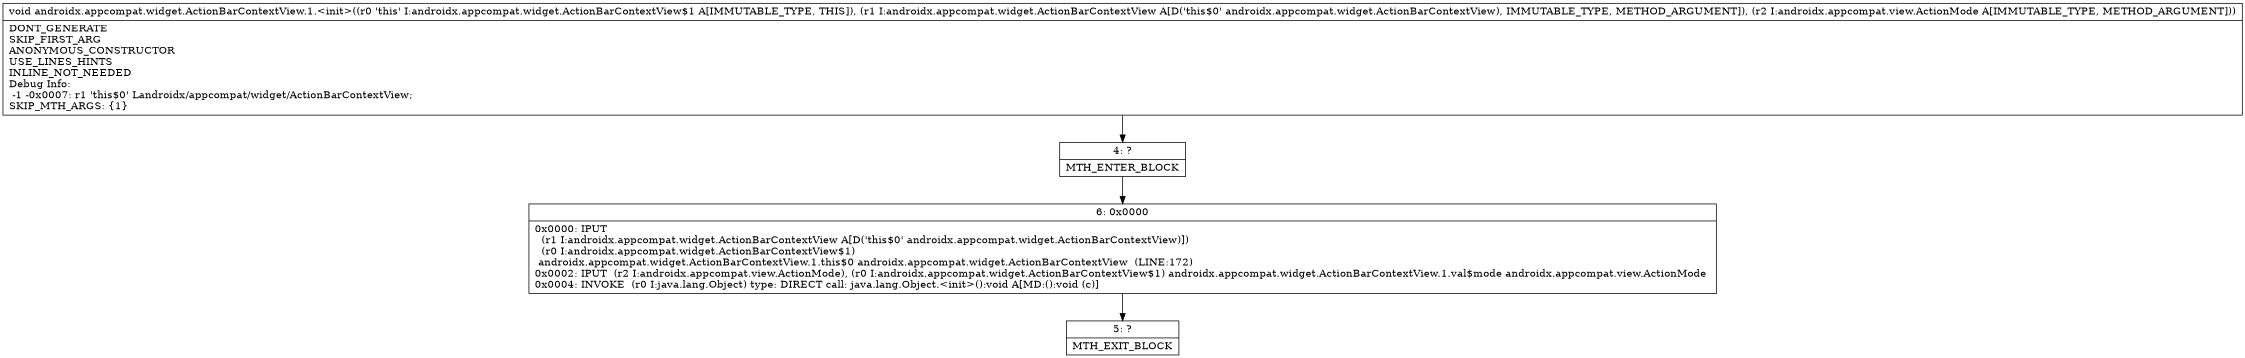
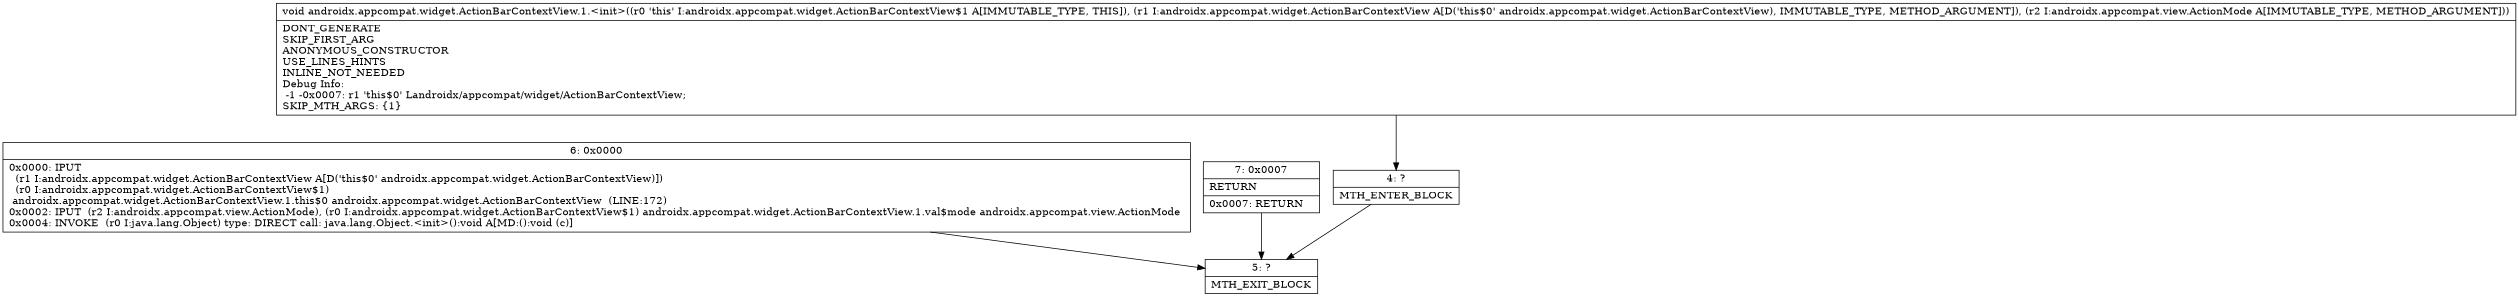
edge "4: ?" -> "6: 0x0000": now "4: ?" -> "5: ?"
node "7: 0x0007": added
